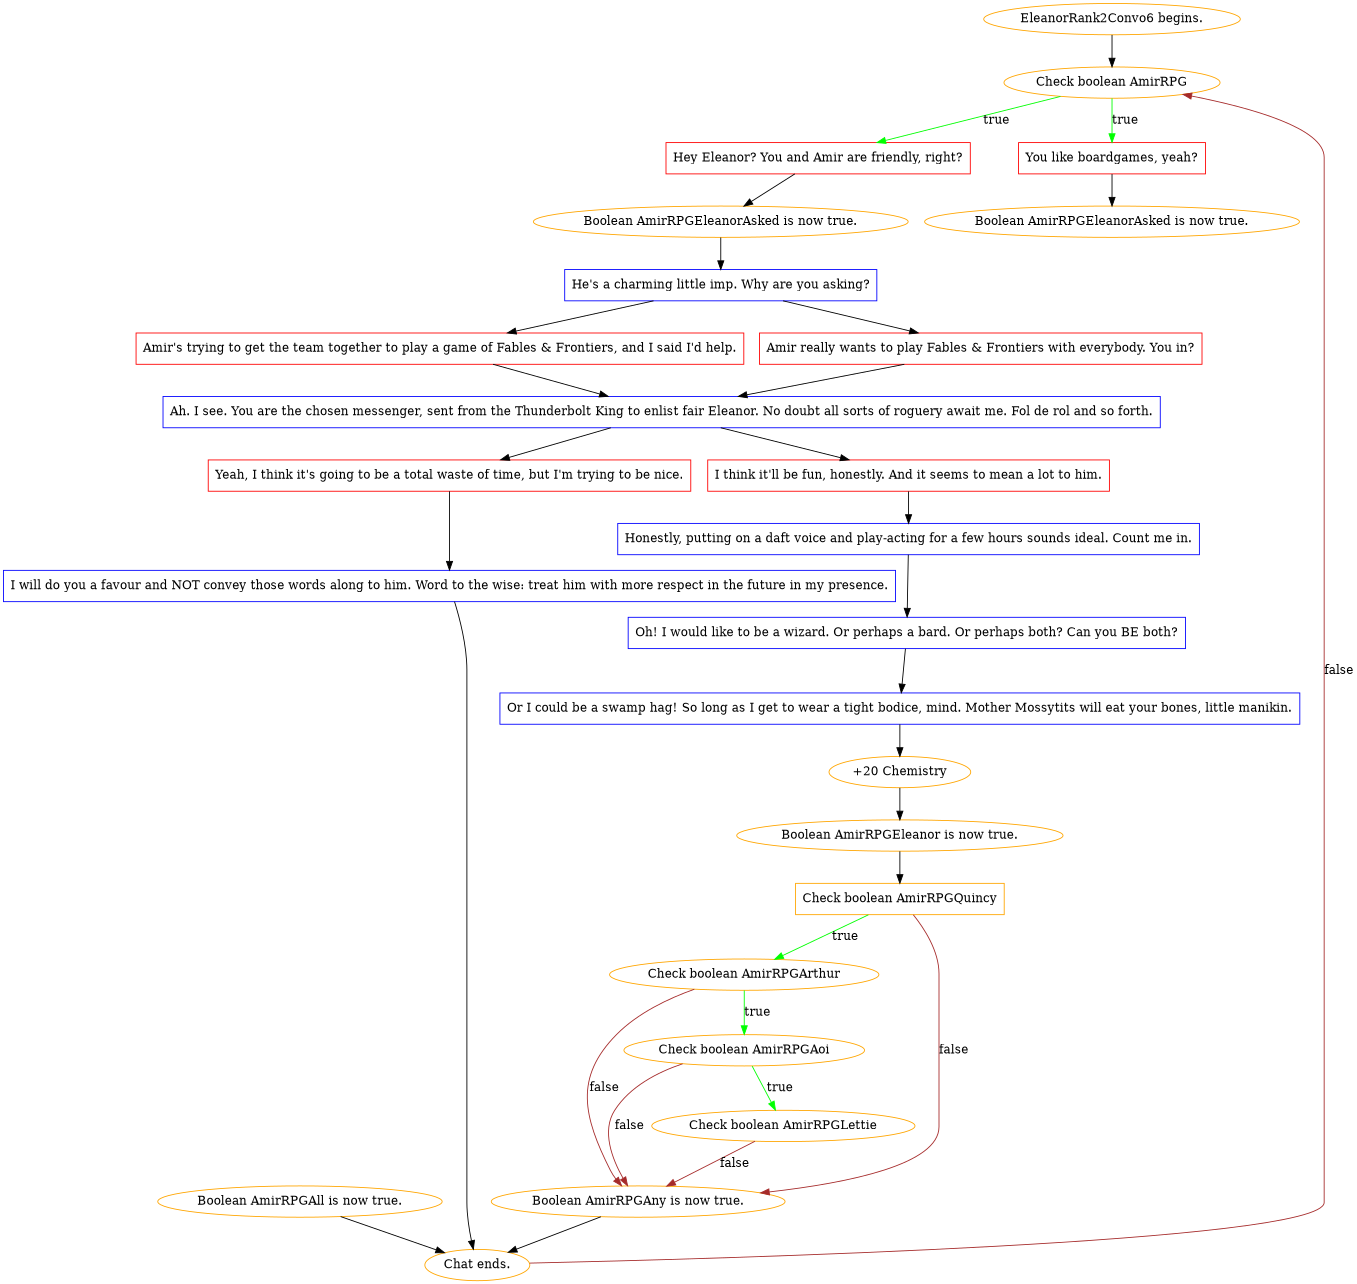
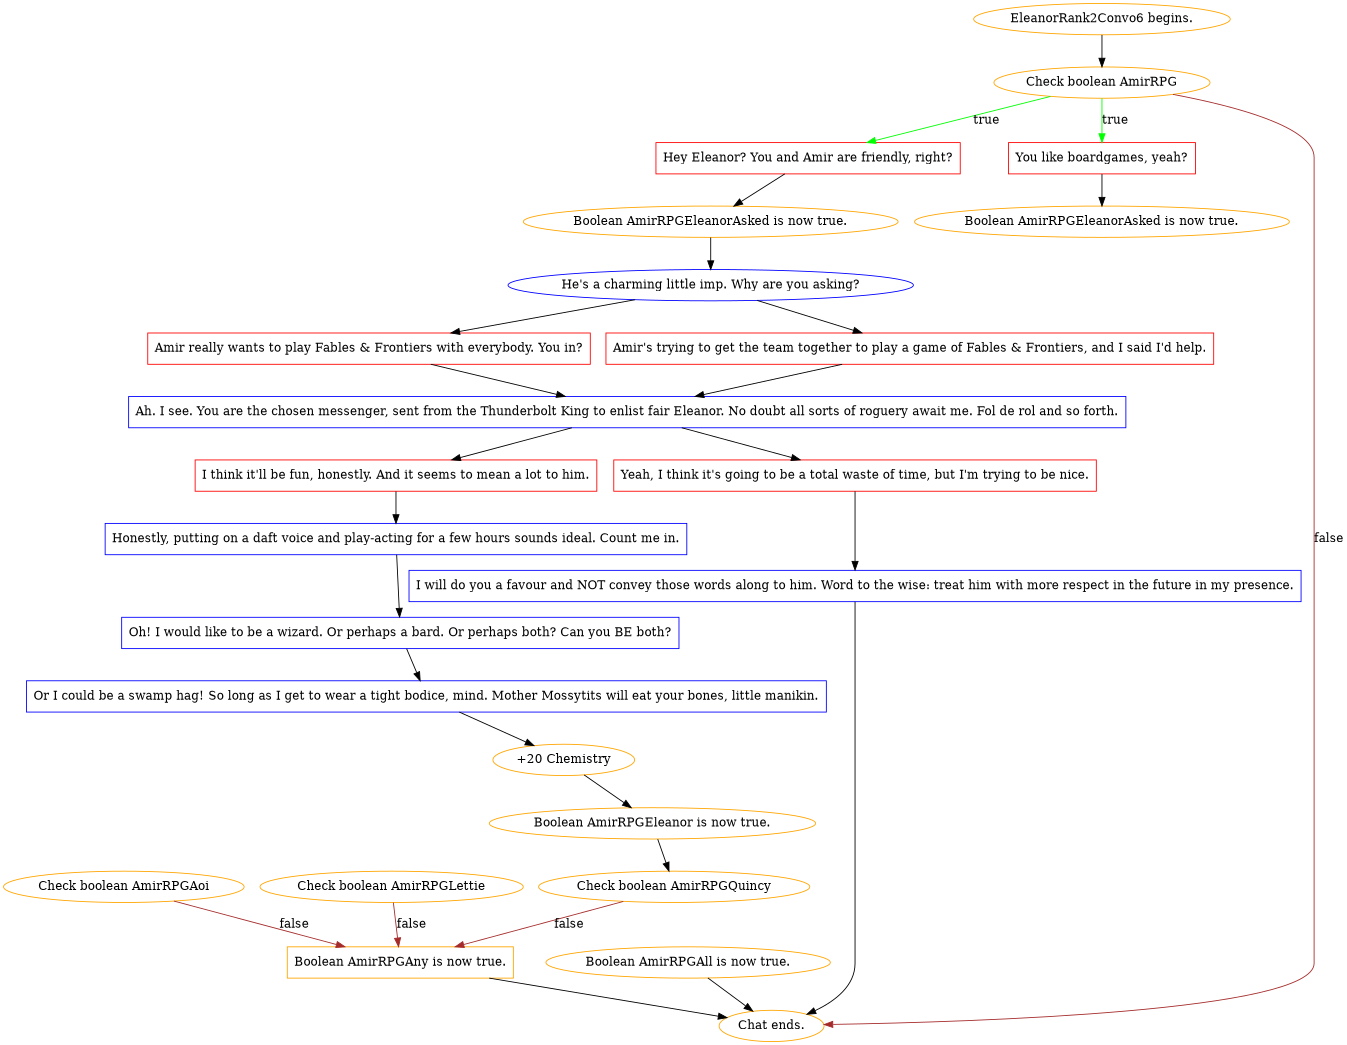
node "He's a charming little imp. Why are you asking?": shape box -> ellipse
node "Check boolean AmirRPGQuincy": shape box -> ellipse
node "Check boolean AmirRPGArthur": removed
edge "Chat ends." -> "Check boolean AmirRPG": reversed
edge "Check boolean AmirRPGAoi" -> "Check boolean AmirRPGLettie": removed, label "true"
node "Boolean AmirRPGAny is now true.": shape ellipse -> box
